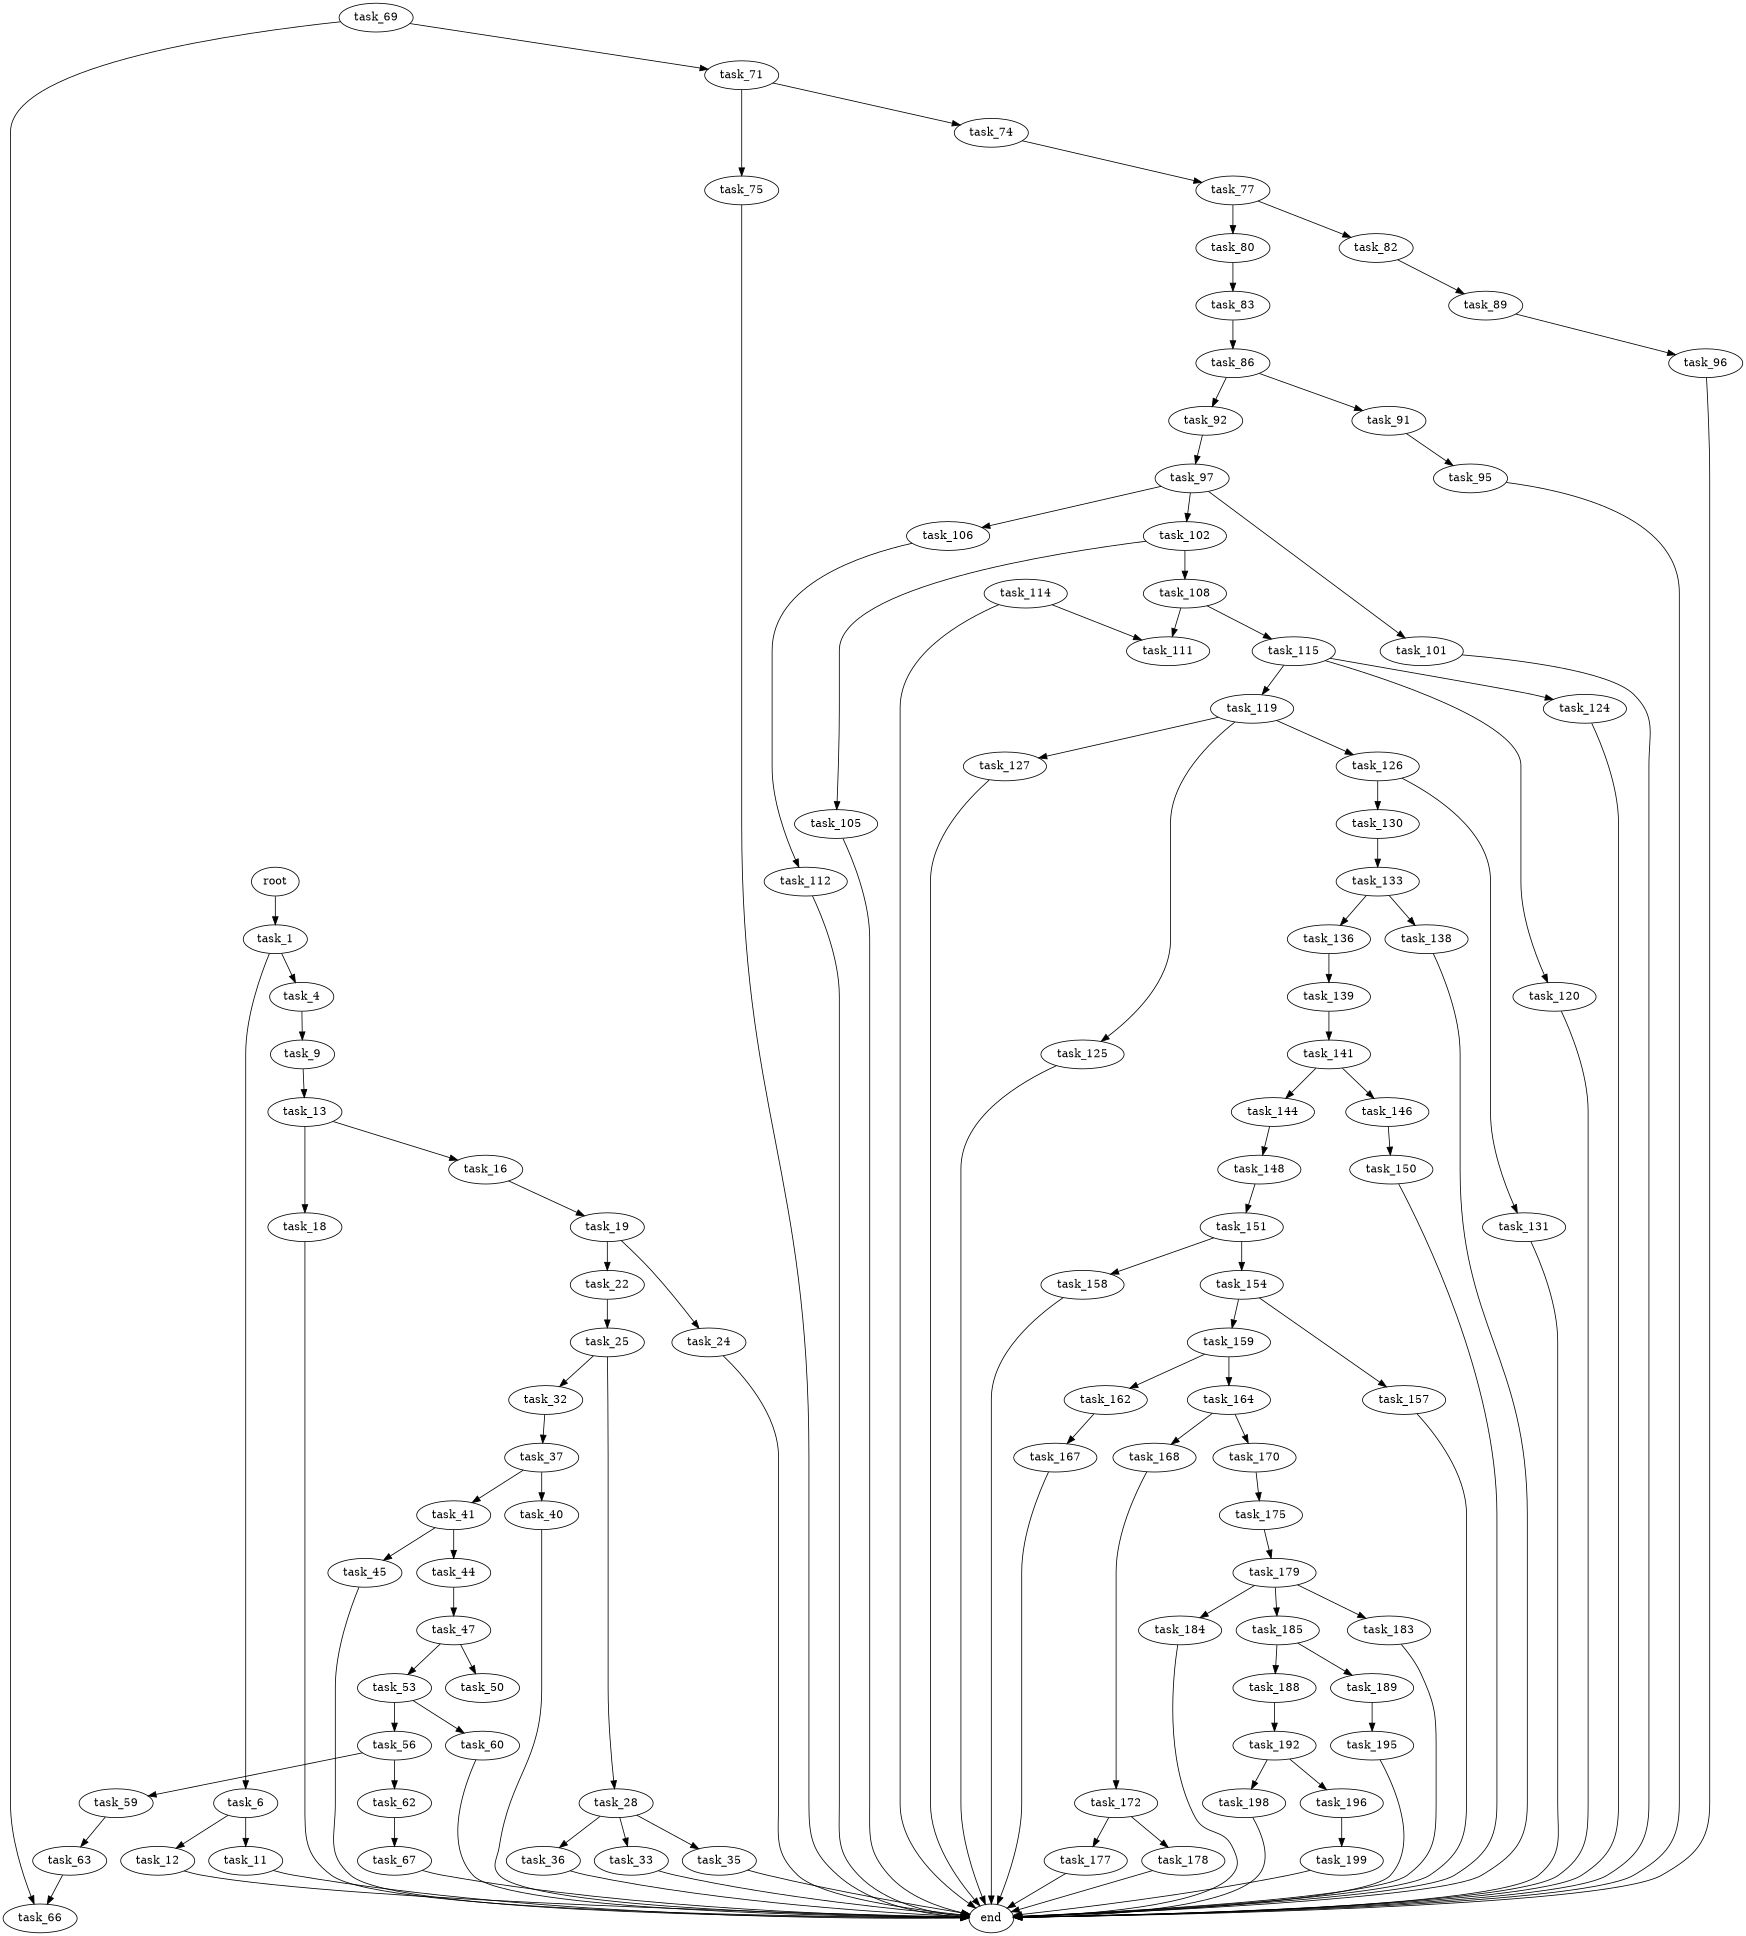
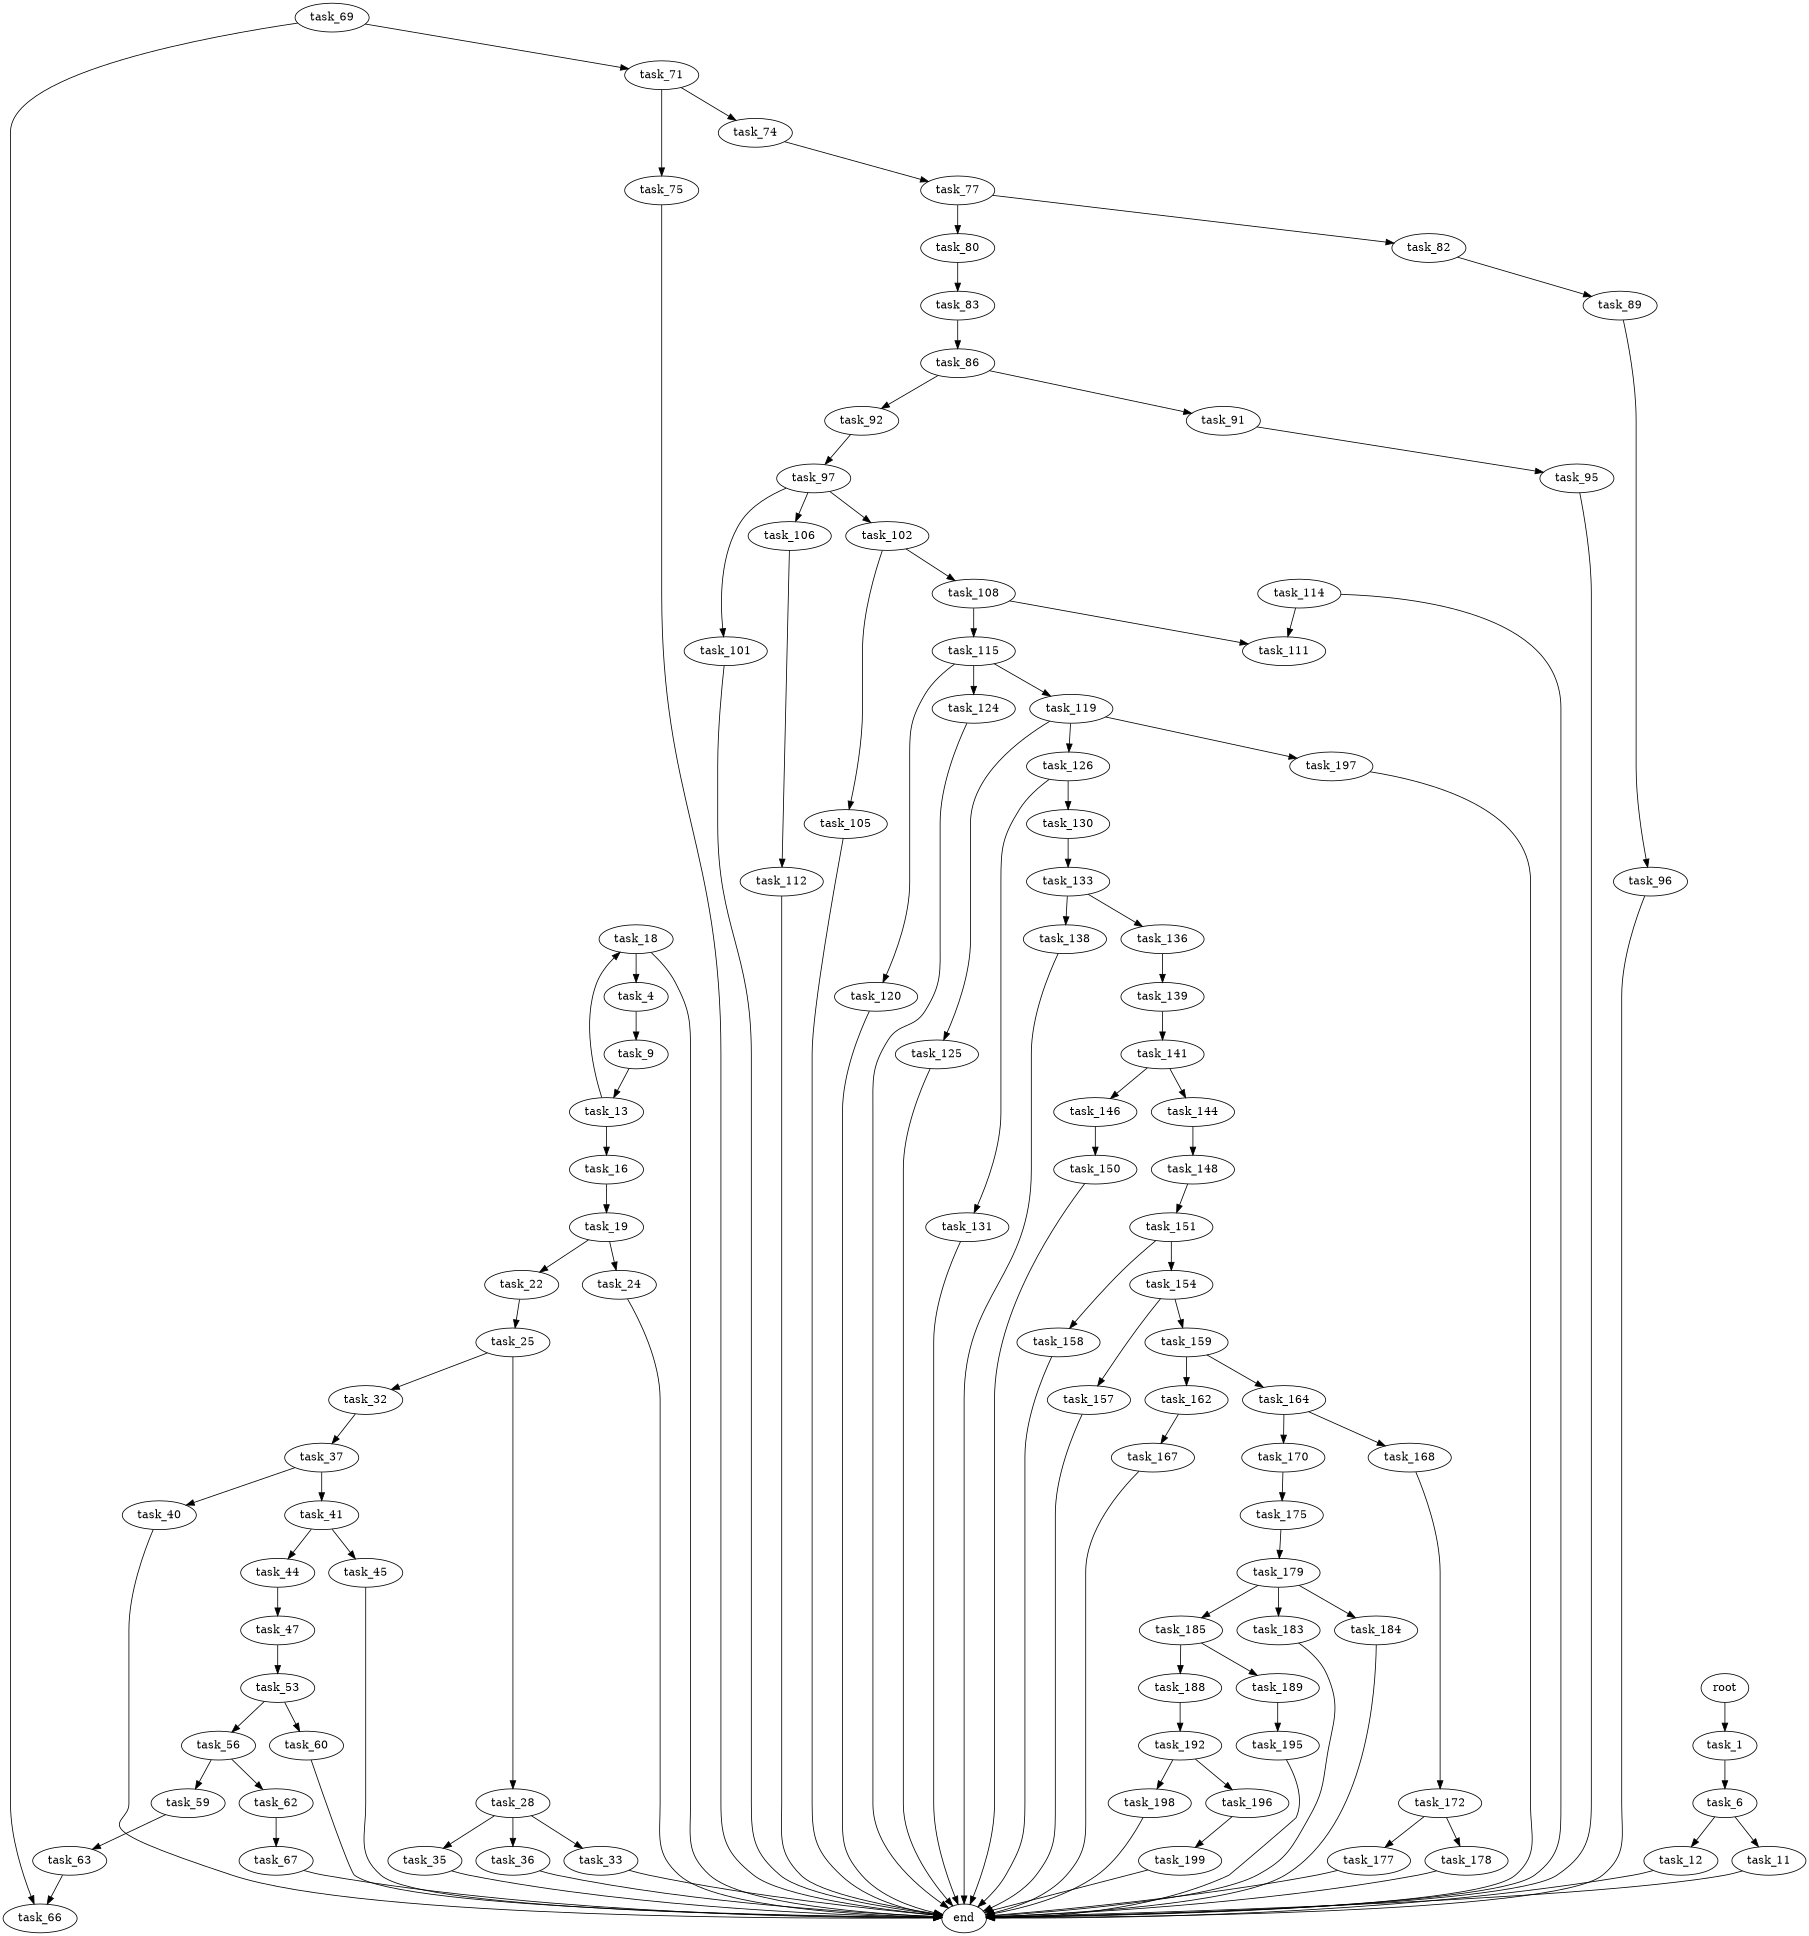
node "task_127": label "task_127" -> "task_197"
edge "task_1" -> "task_4": now "task_18" -> "task_4"
node "task_50": removed
